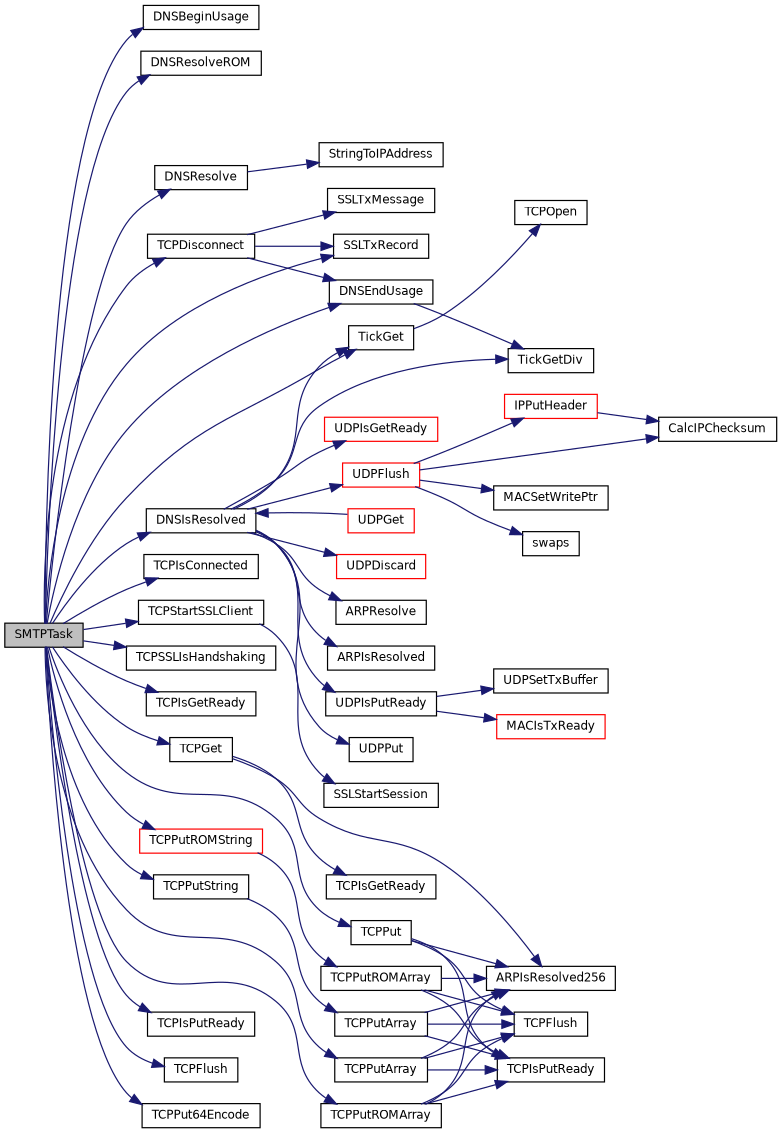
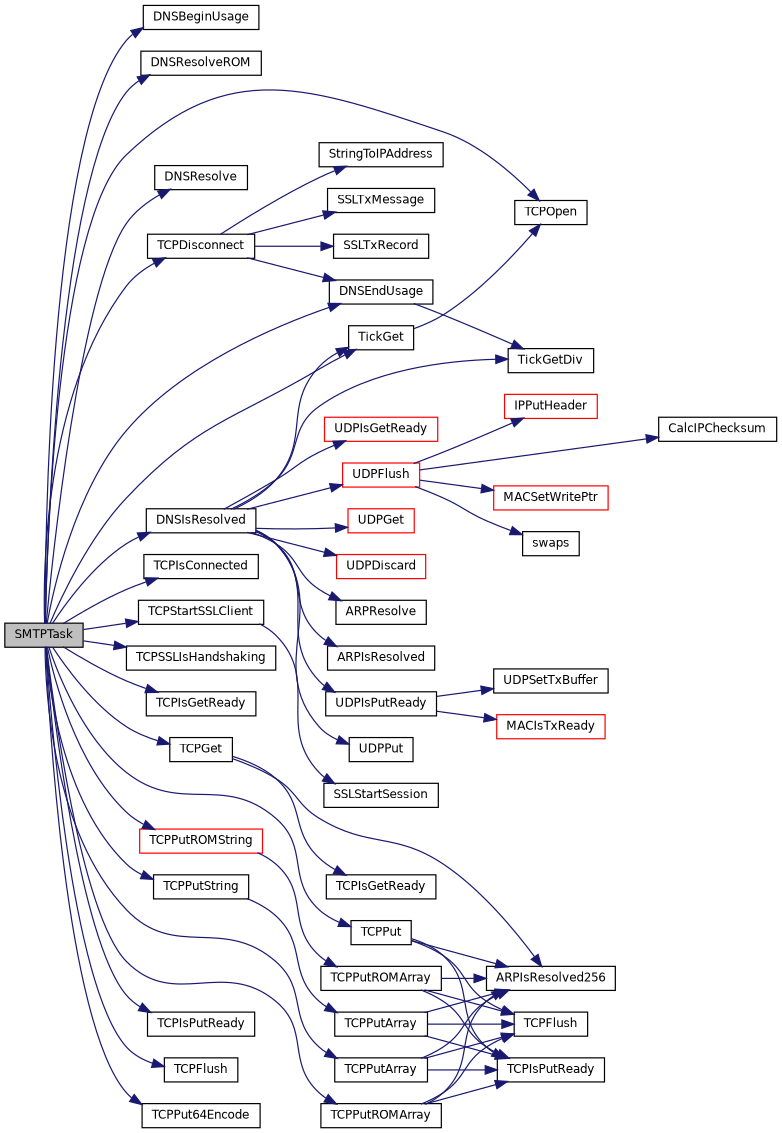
edge "DNSResolve" -> "StringToIPAddress": now "TCPDisconnect" -> "StringToIPAddress"
edge "SMTPTask" -> "SSLTxRecord": now "SMTPTask" -> "TCPOpen"
edge "IPPutHeader" -> "CalcIPChecksum": removed
node "MACSetWritePtr": color black -> red
edge "UDPGet" -> "DNSIsResolved": reversed
